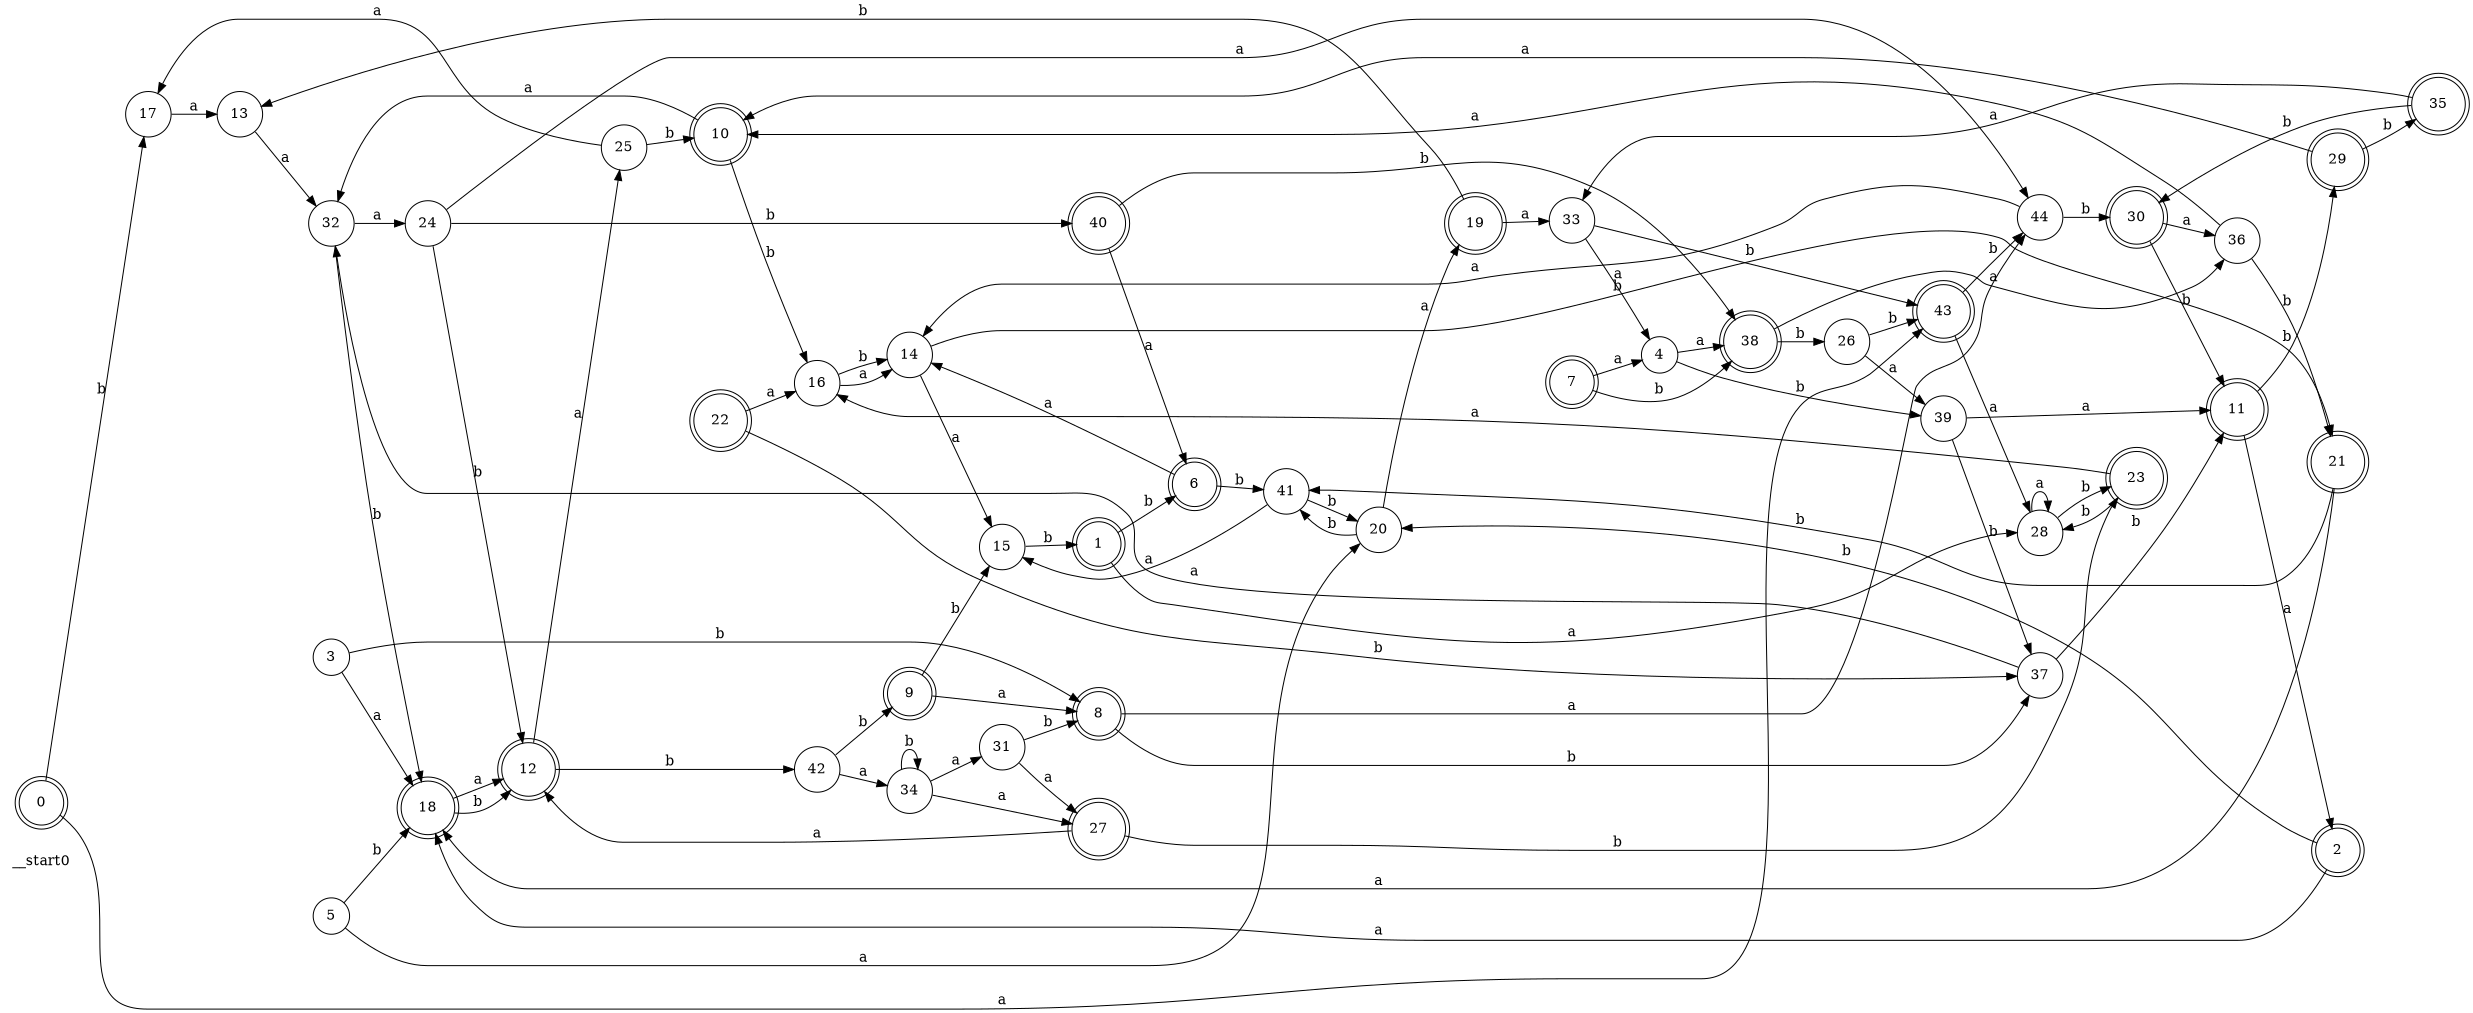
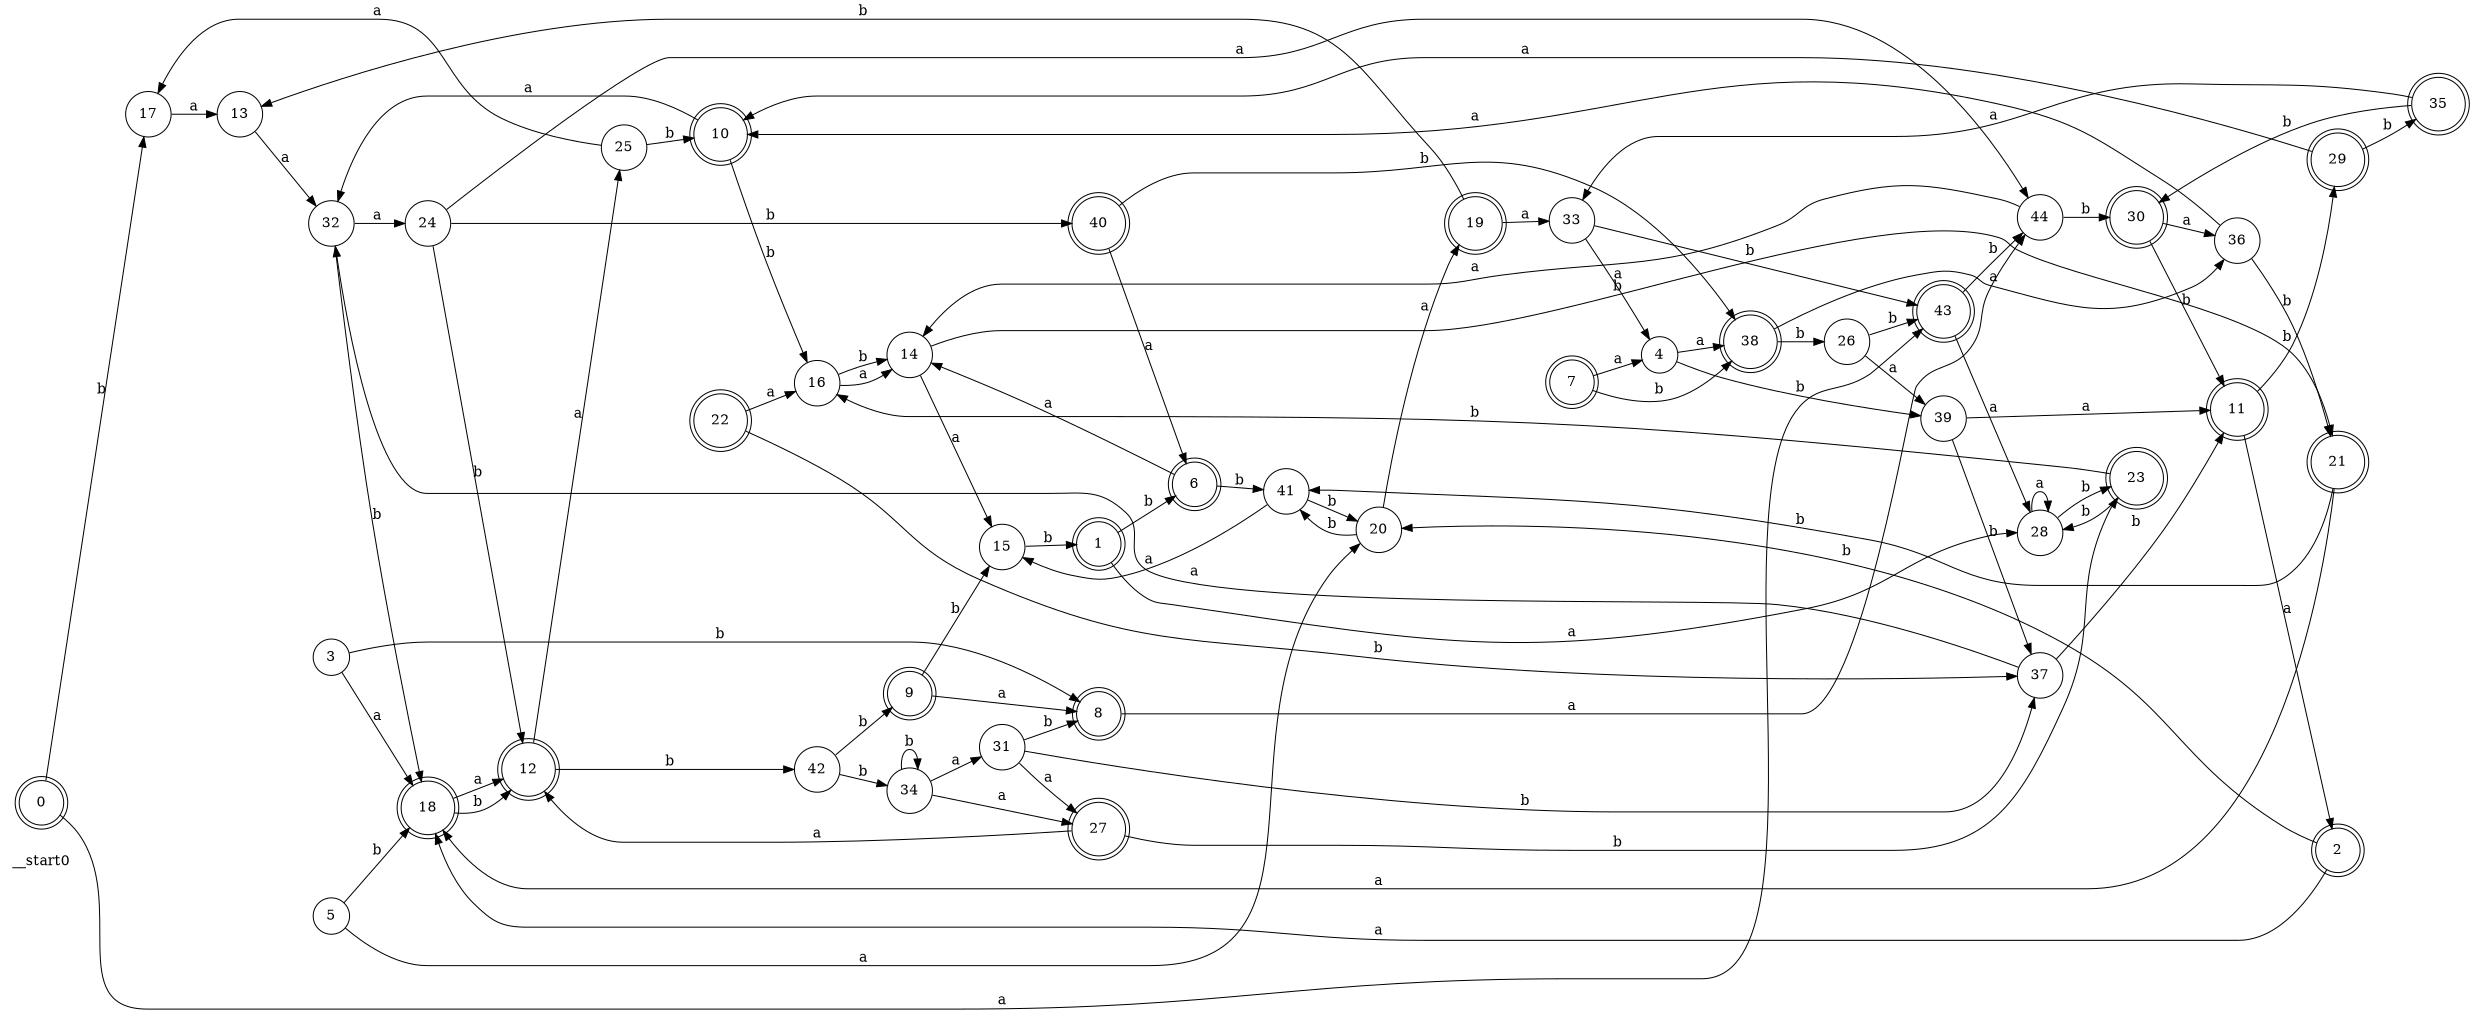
edge "23" -> "16": label "a" -> "b"
edge "8" -> "37": now "31" -> "37"
edge "42" -> "34": label "a" -> "b"
